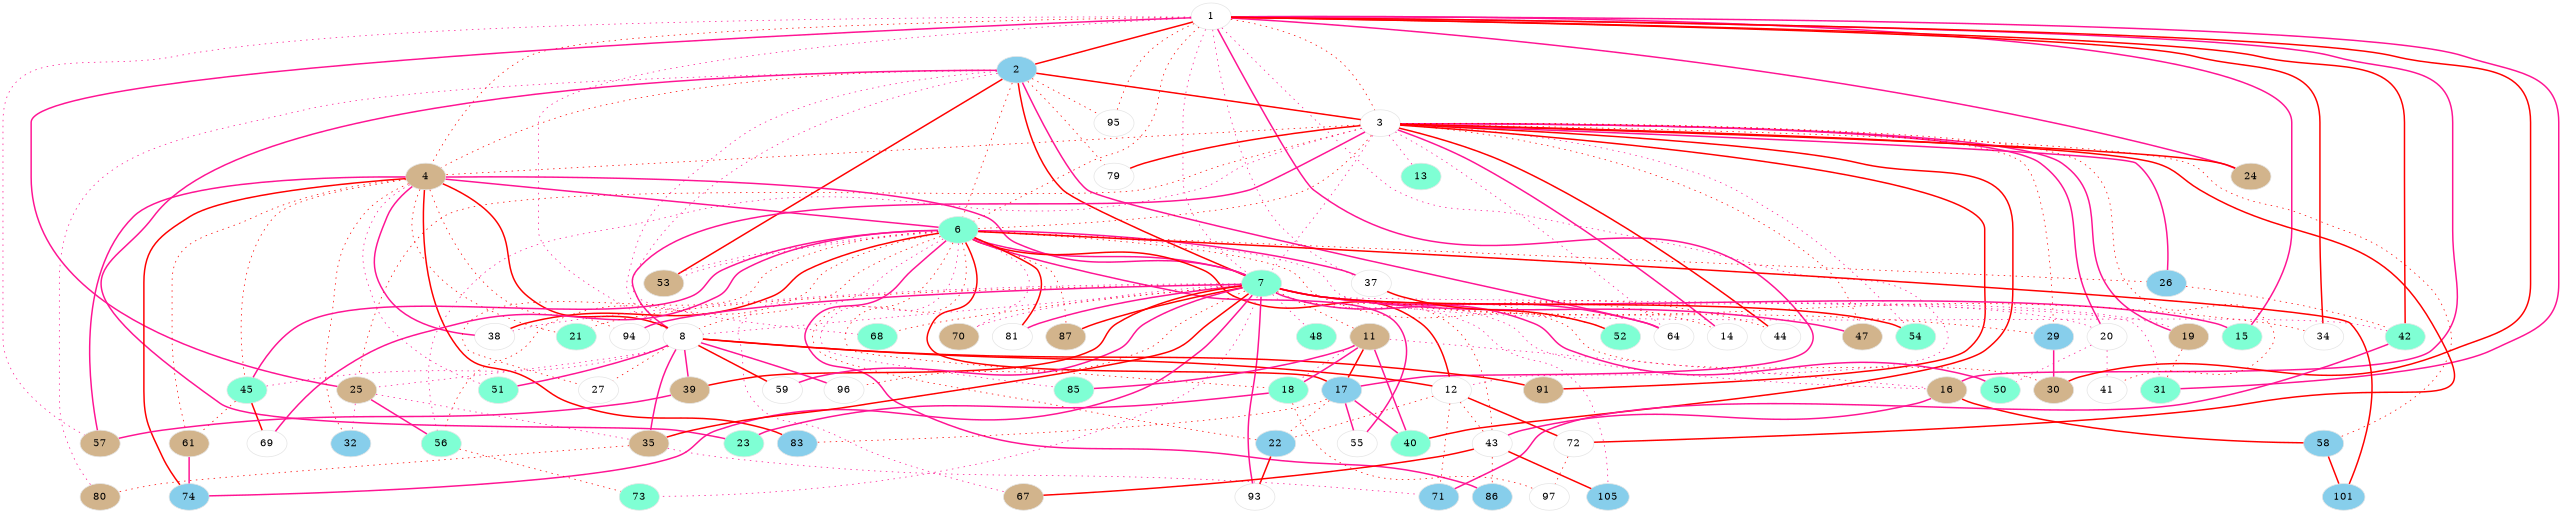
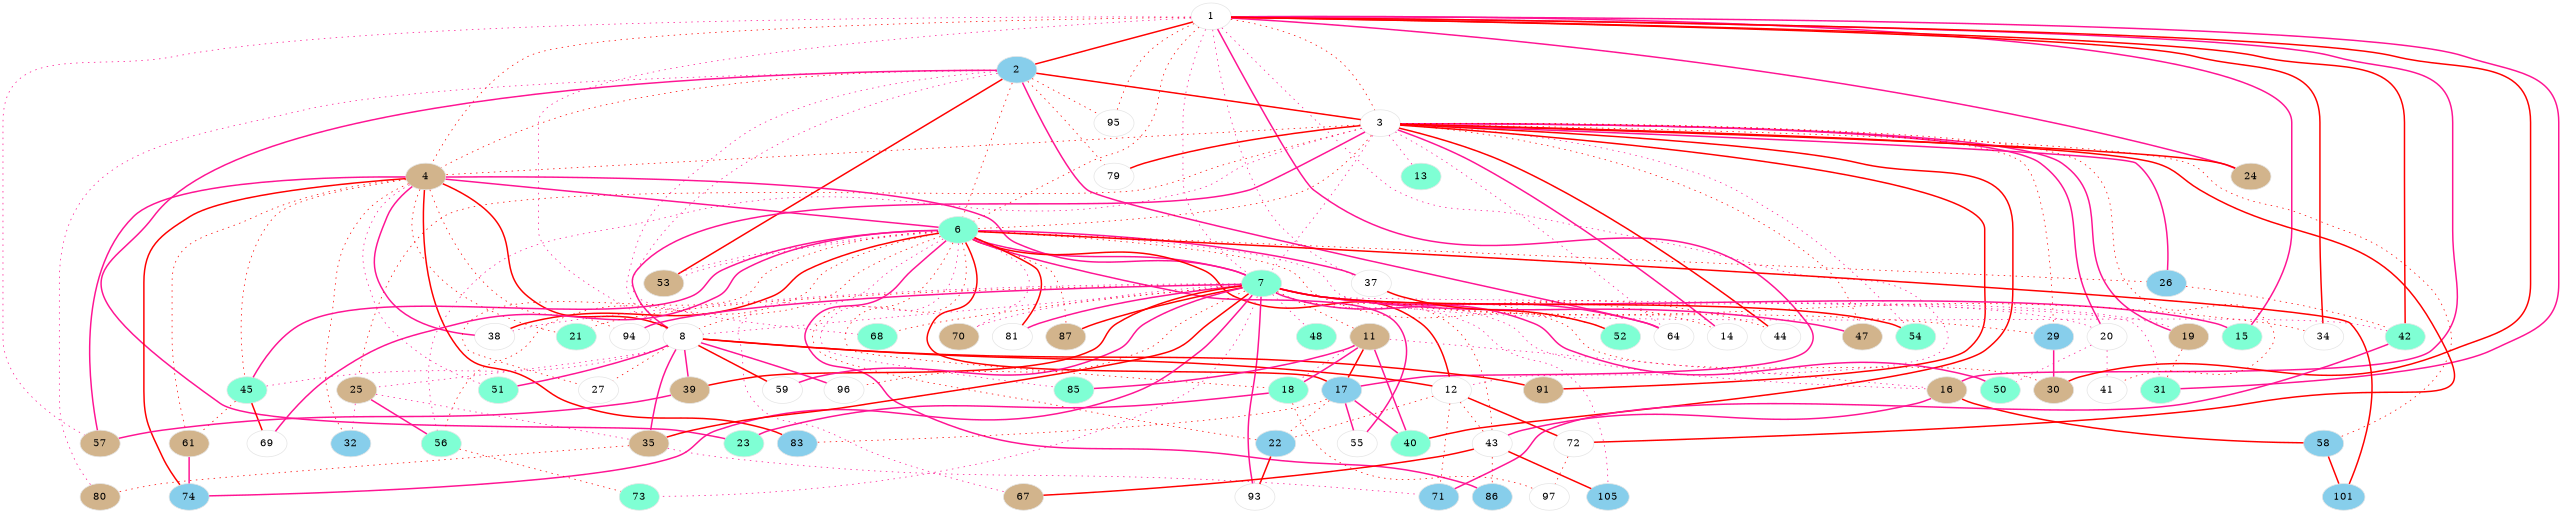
edge "1" -- "25": removed
edge "2" -- "7": removed
